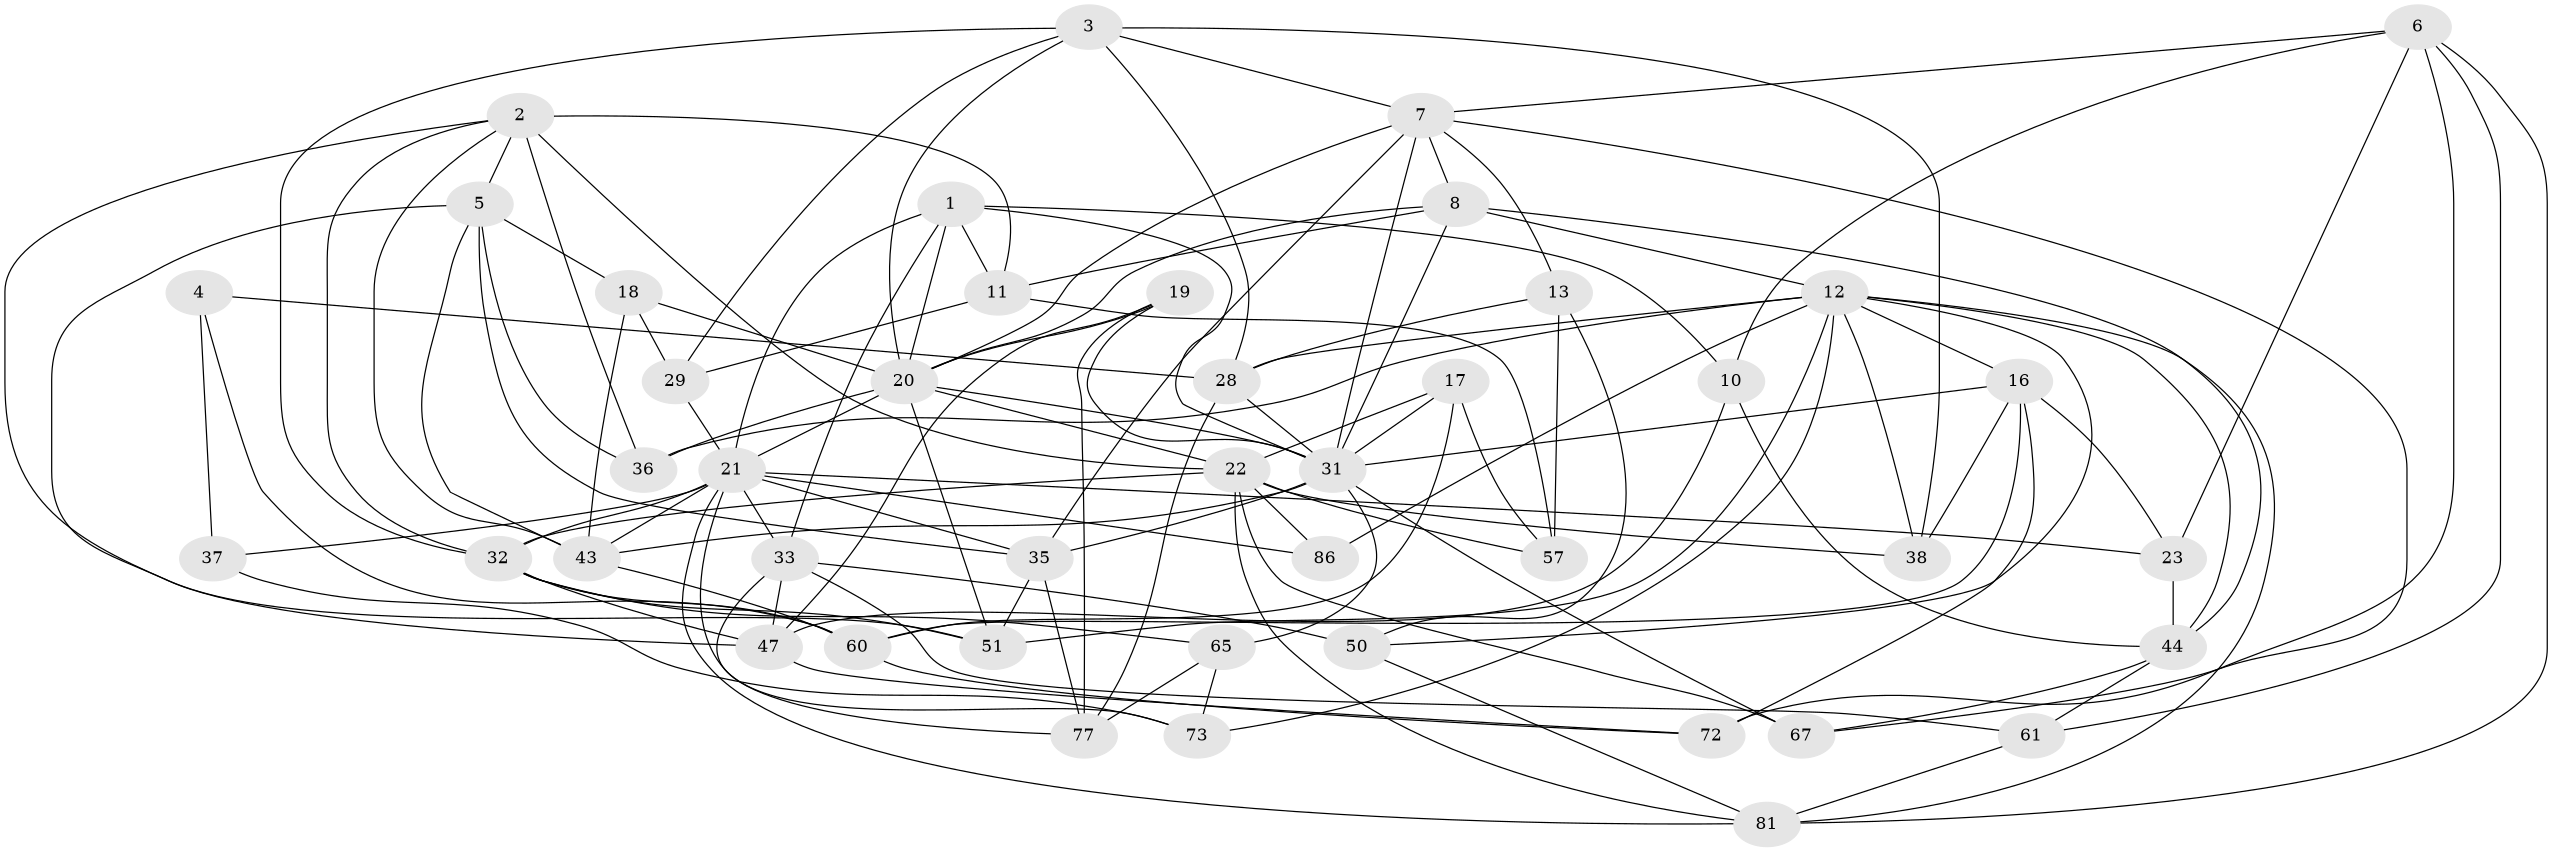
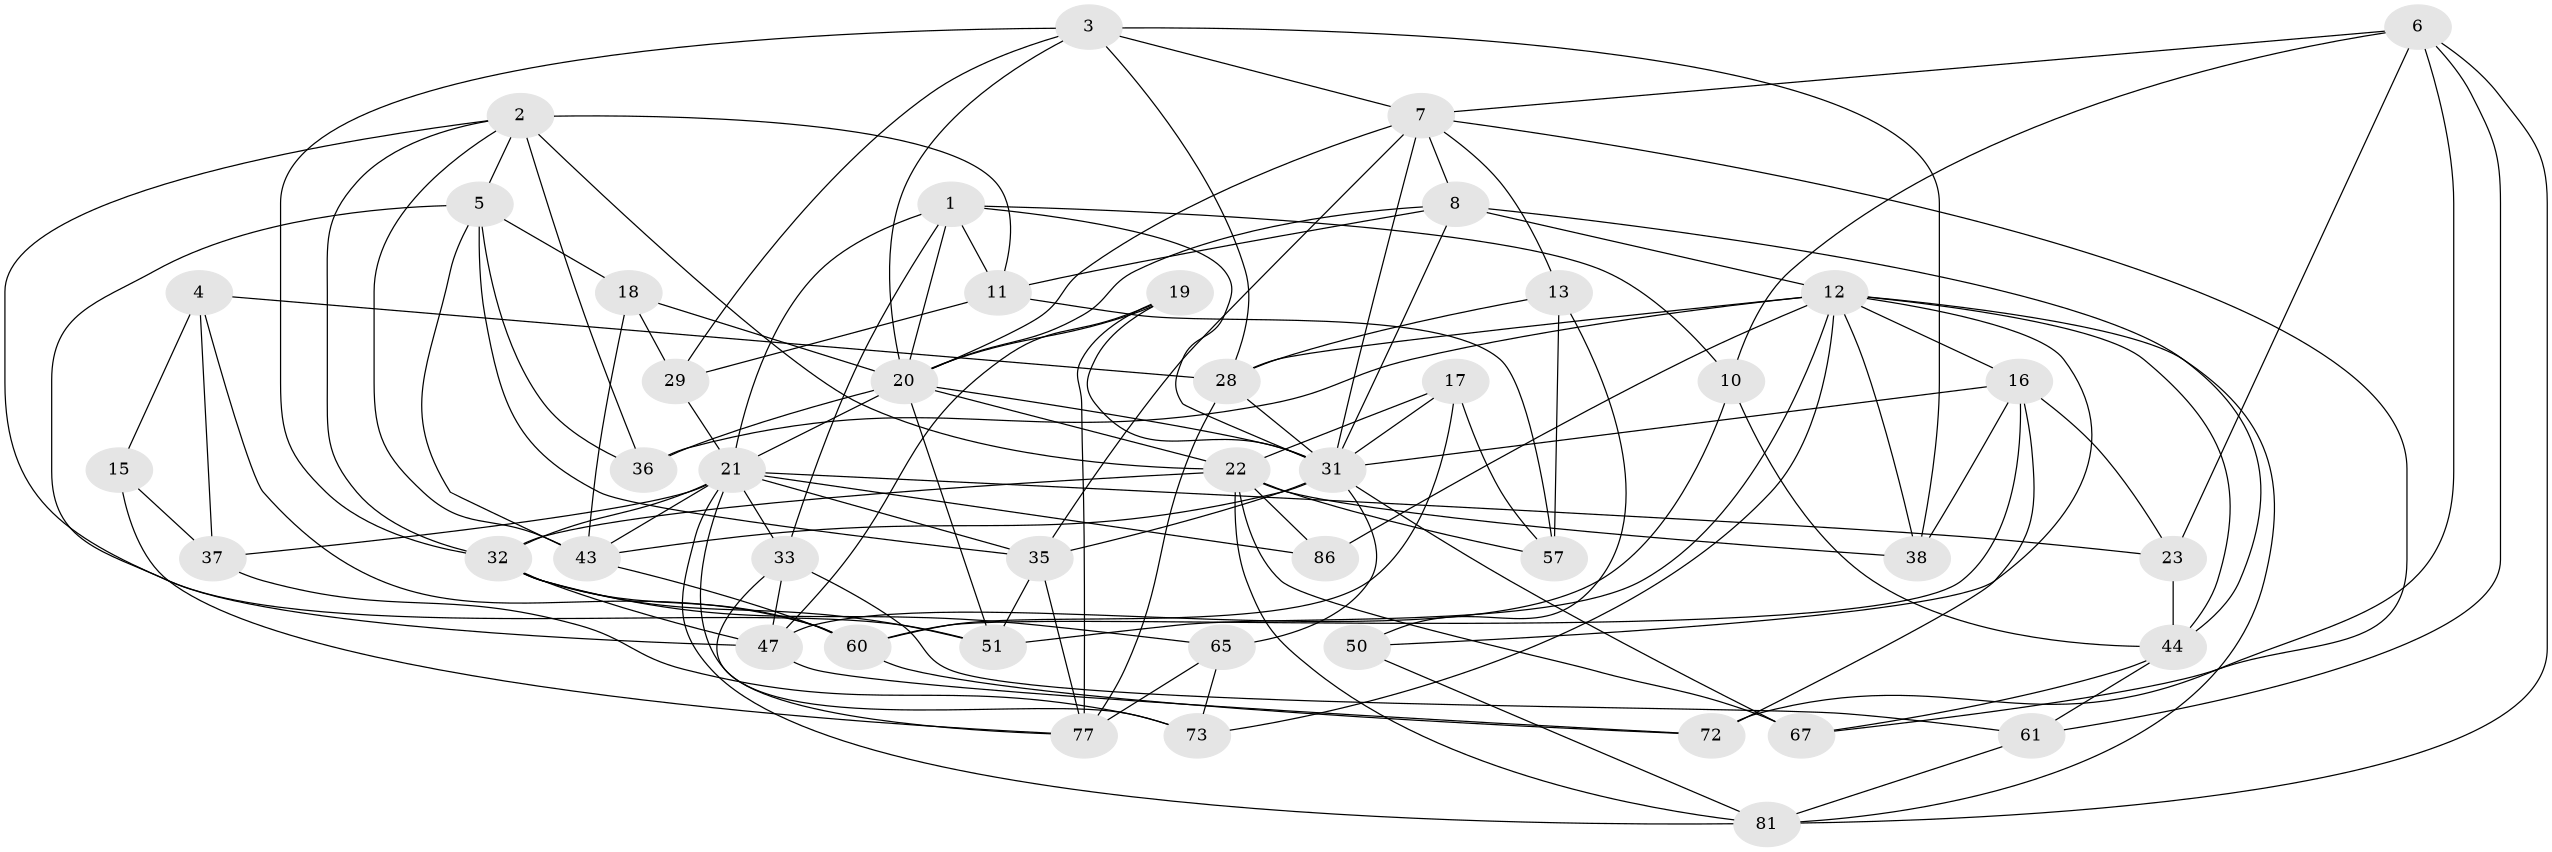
node "15": added
edge "33" -- "50": removed
